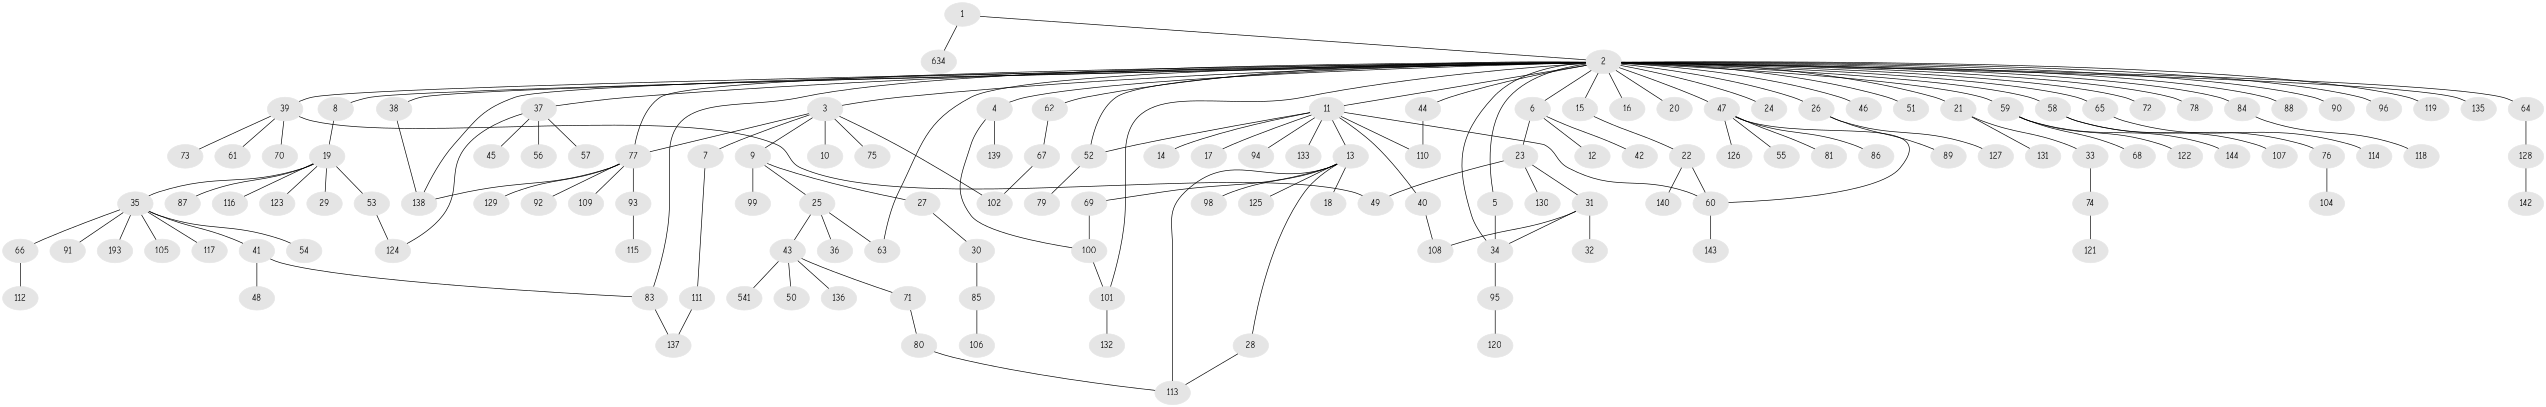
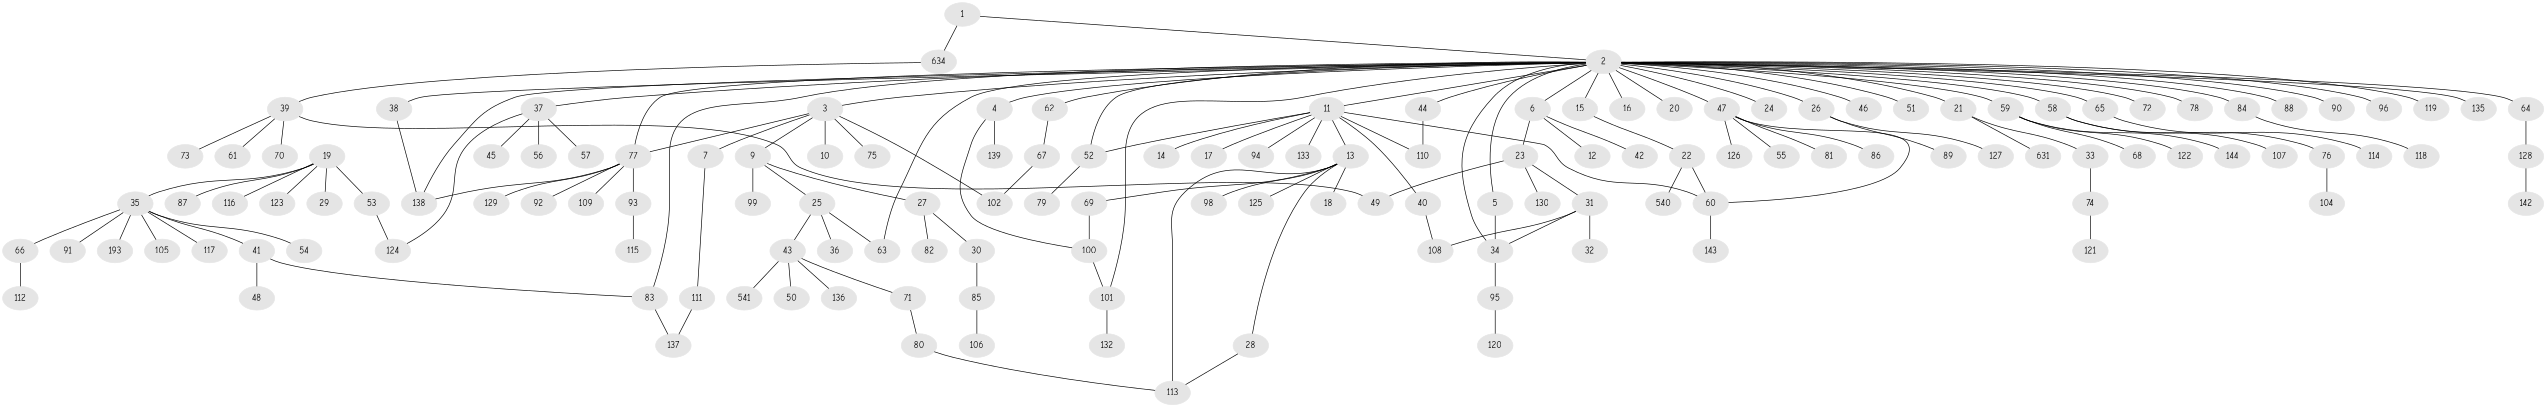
edge "2" -- "39": now "634" -- "39"
node "8": removed
node "131": label "131" -> "631"
node "140": label "140" -> "540"
node "82": added
